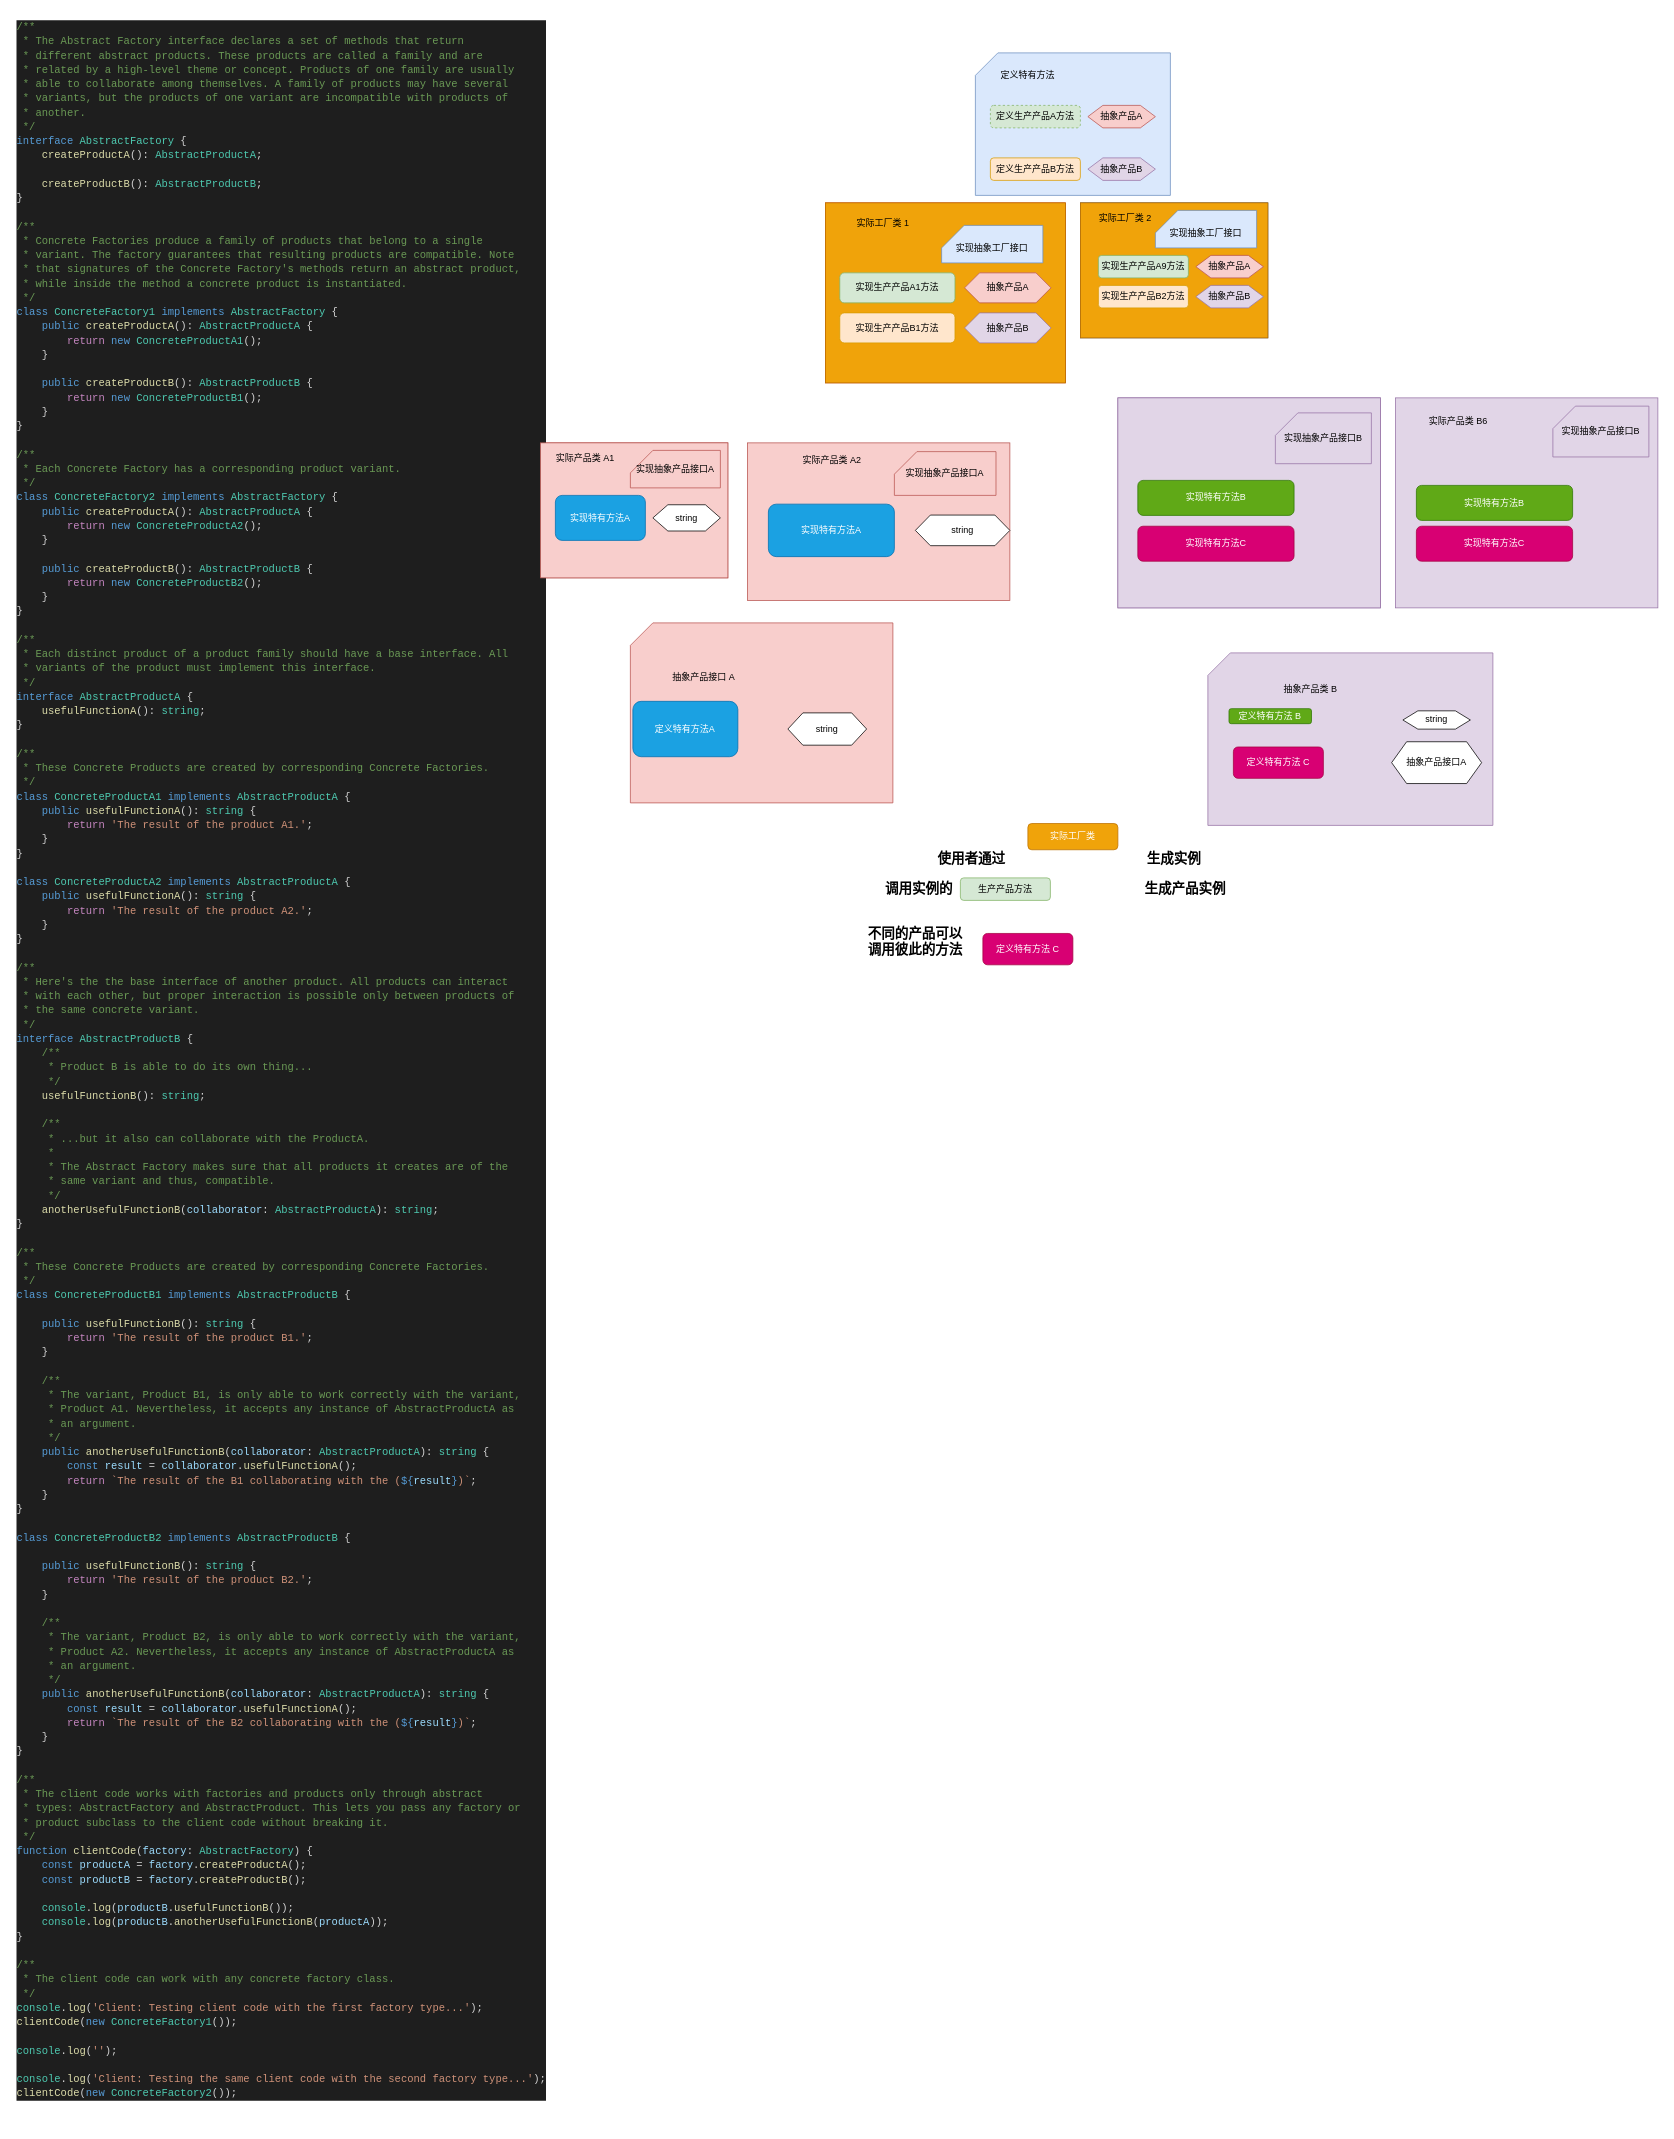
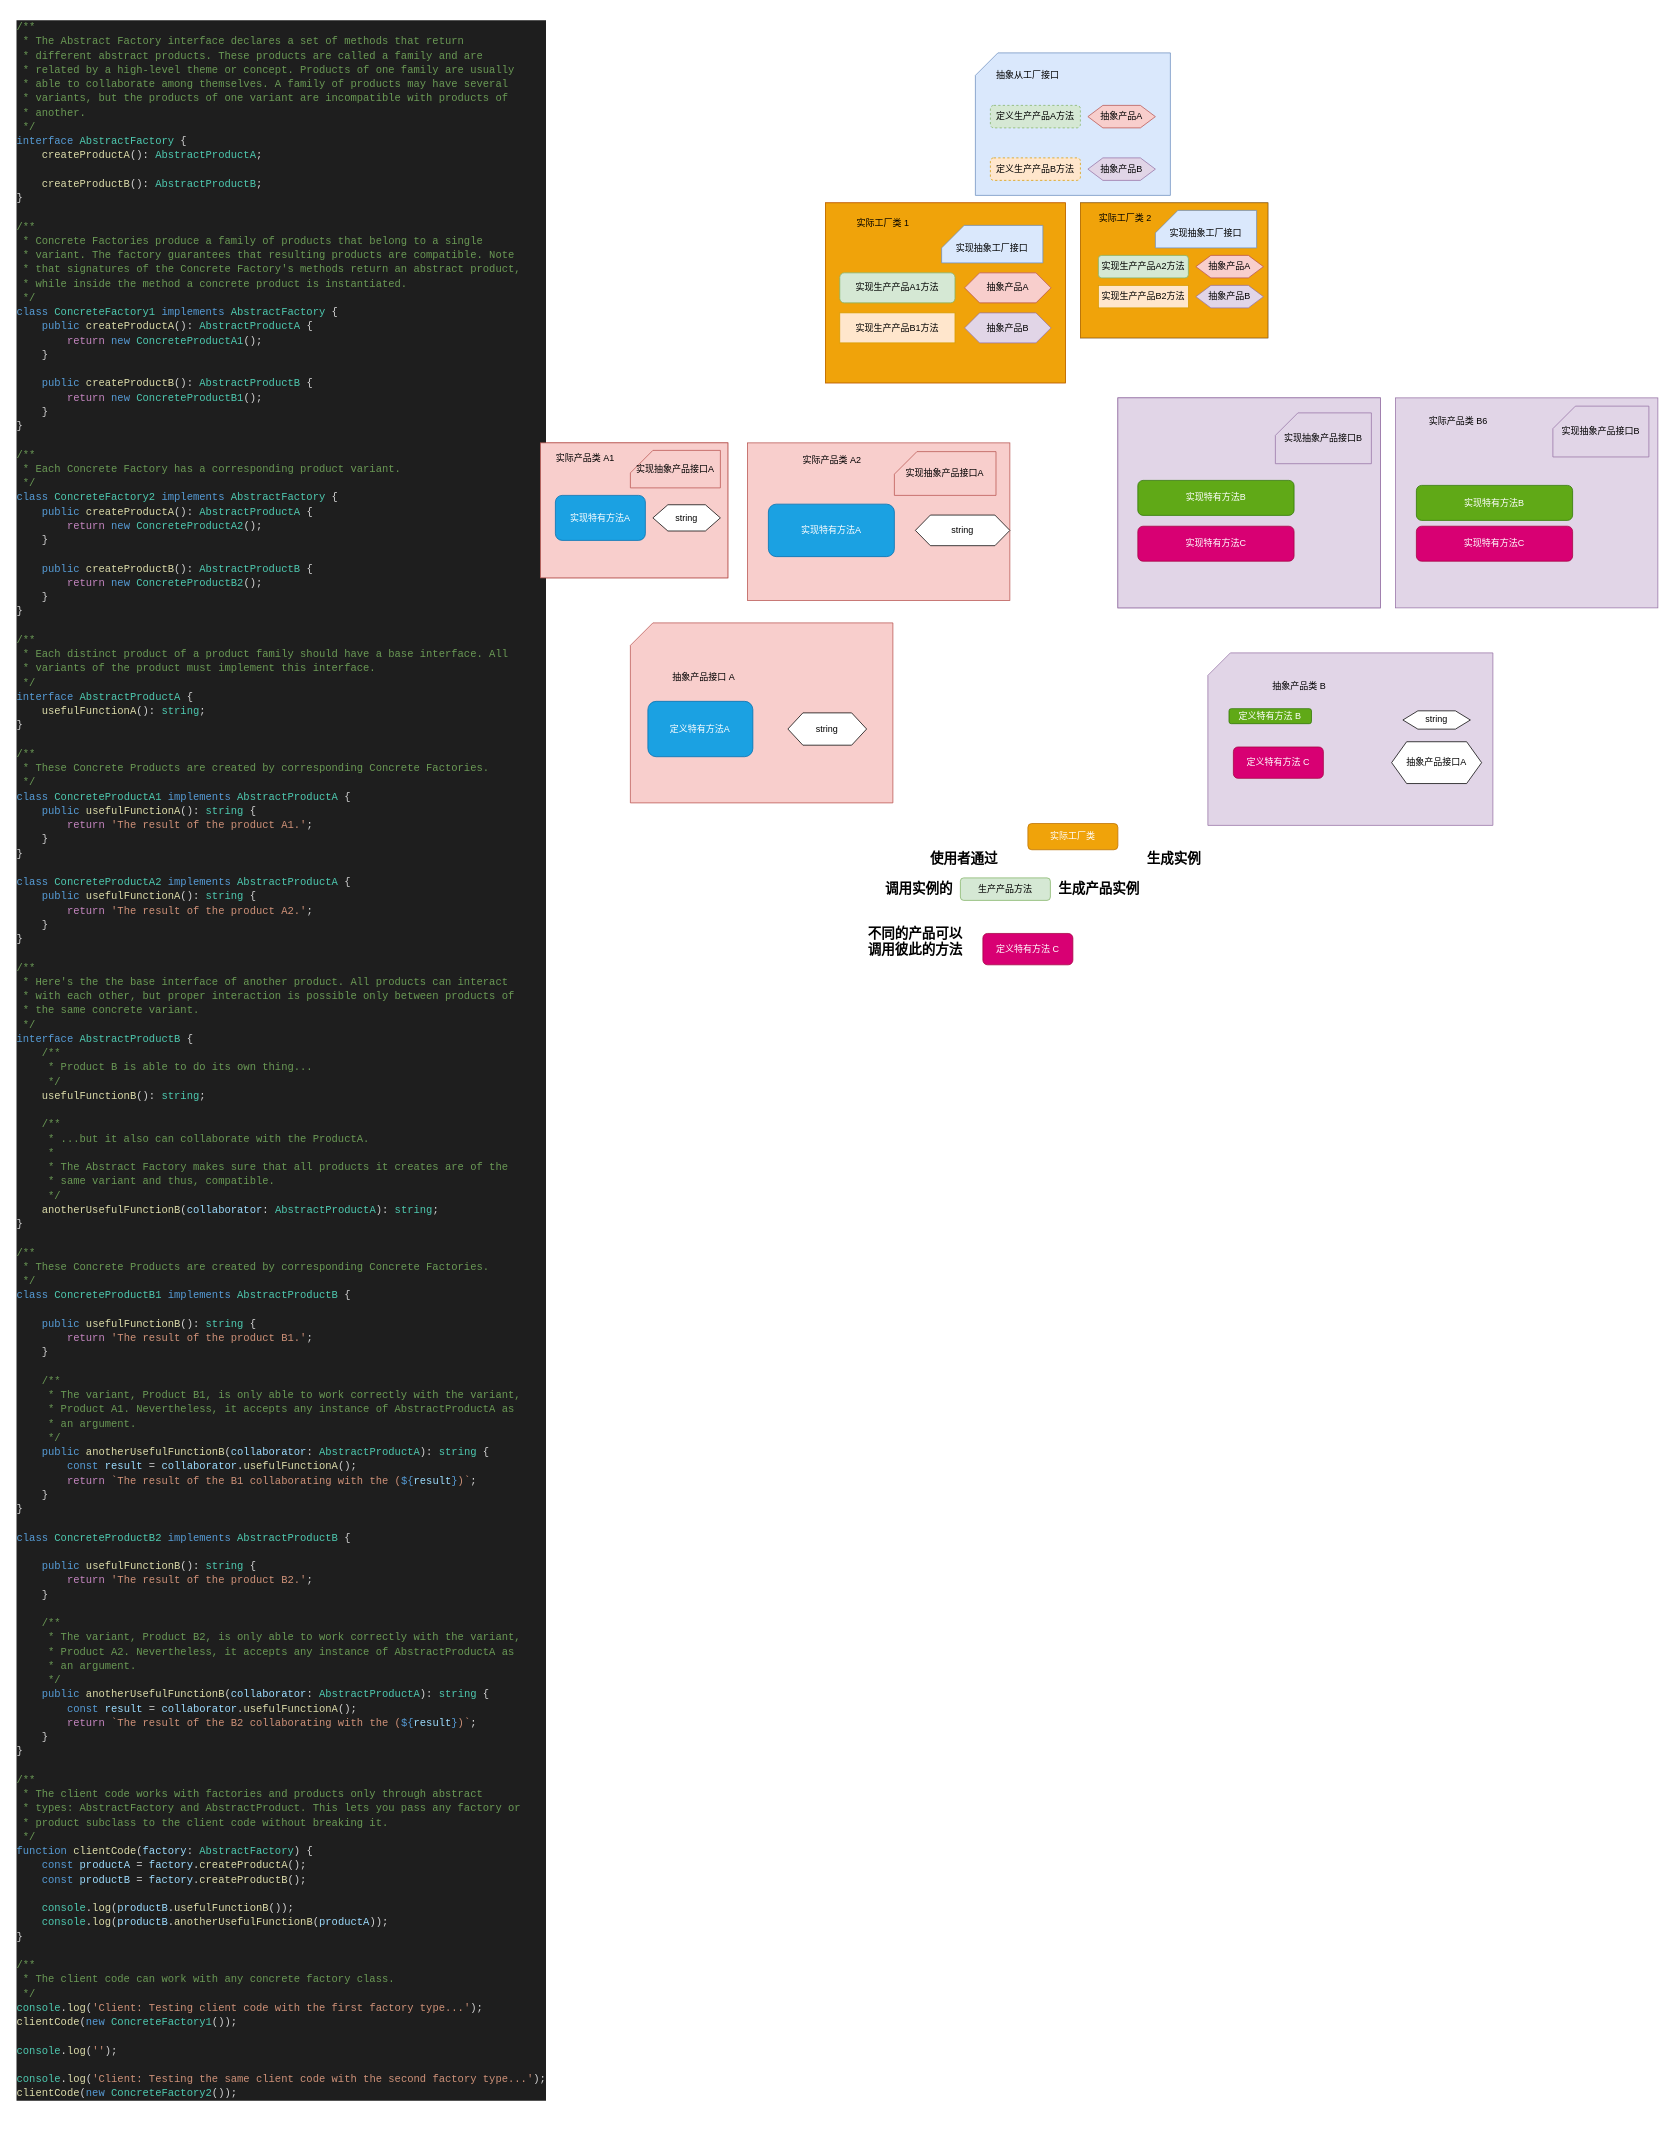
node "定义特有方法": label "定义特有方法" -> "抽象从工厂接口"
node "定义生产产品B方法": style solid -> dashed
node "实现生产产品A9方法": label "实现生产产品A9方法" -> "实现生产产品A2方法"
node "实现生产产品B2方法": shape rounded rectangle -> rectangle
node "实现生产产品B1方法": shape rounded rectangle -> rectangle
node "抽象产品类 B": moved (1310, 689) -> (1299, 686)
node "定义特有方法A": moved (685, 729) -> (700, 729)
node "使用者通过": moved (972, 859) -> (964, 859)
node "生成产品实例": moved (1185, 889) -> (1099, 889)
